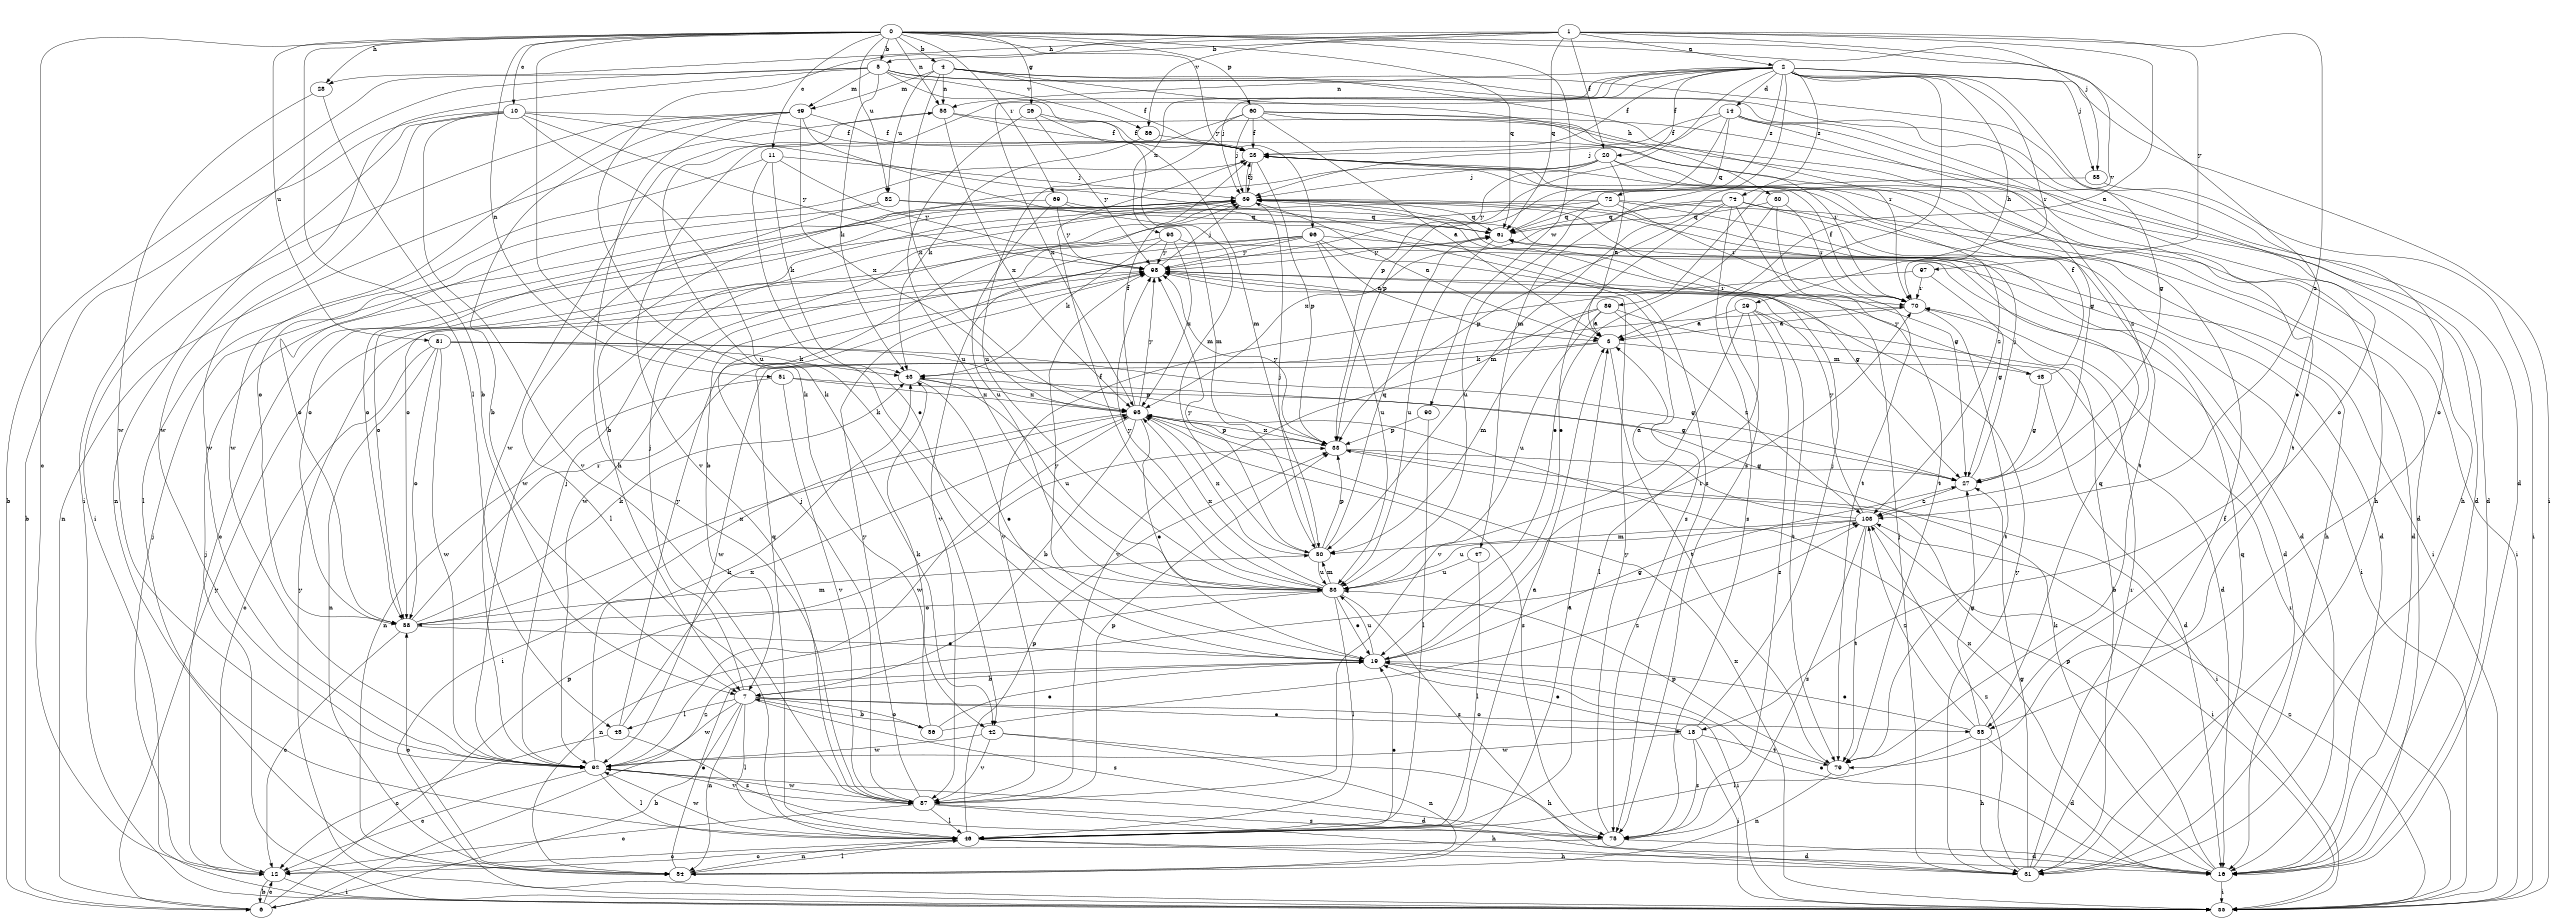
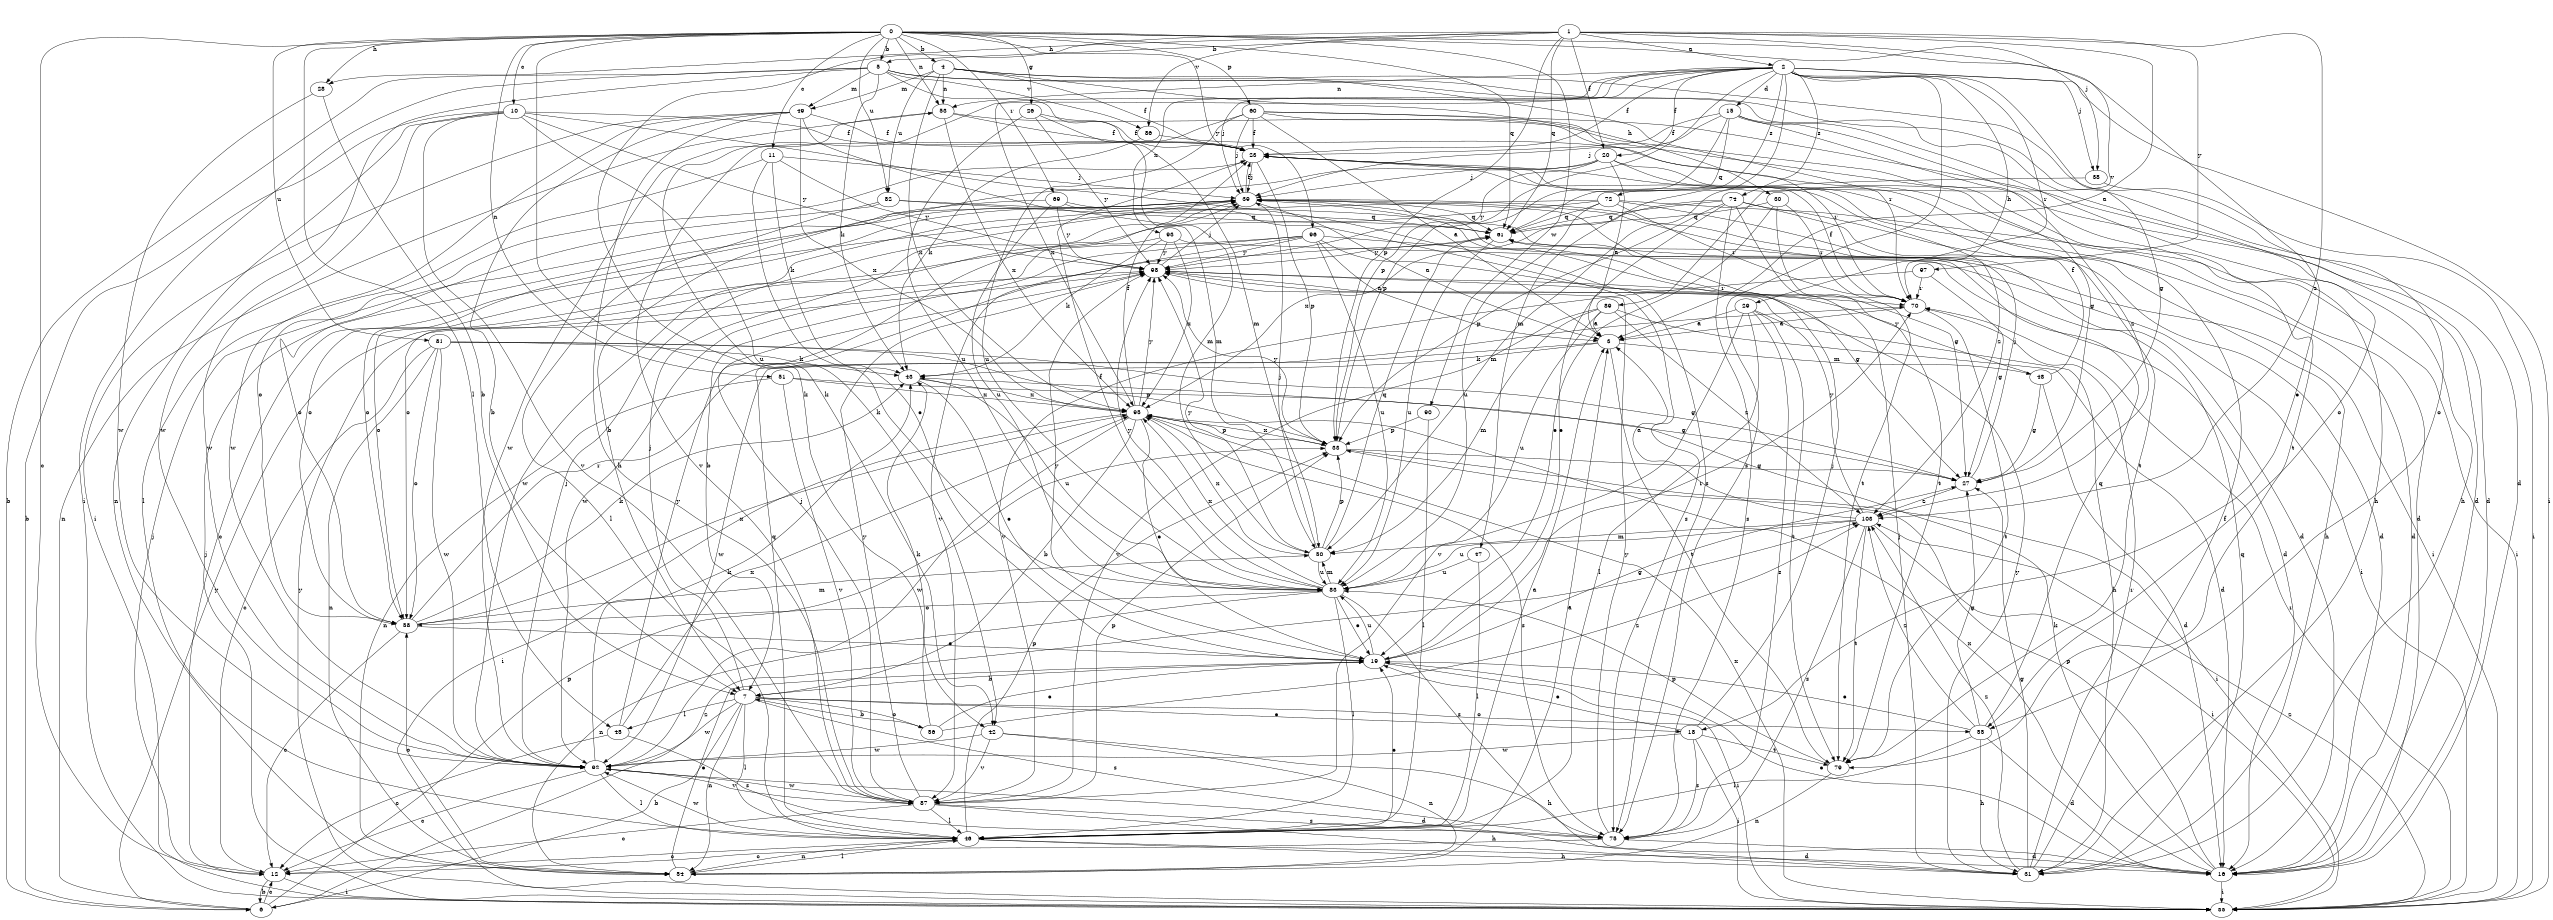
node "14": label "14" -> "15"
edge "1" -> "33": added, label "p"
edge "29" -> "31": label "b" -> "h"
